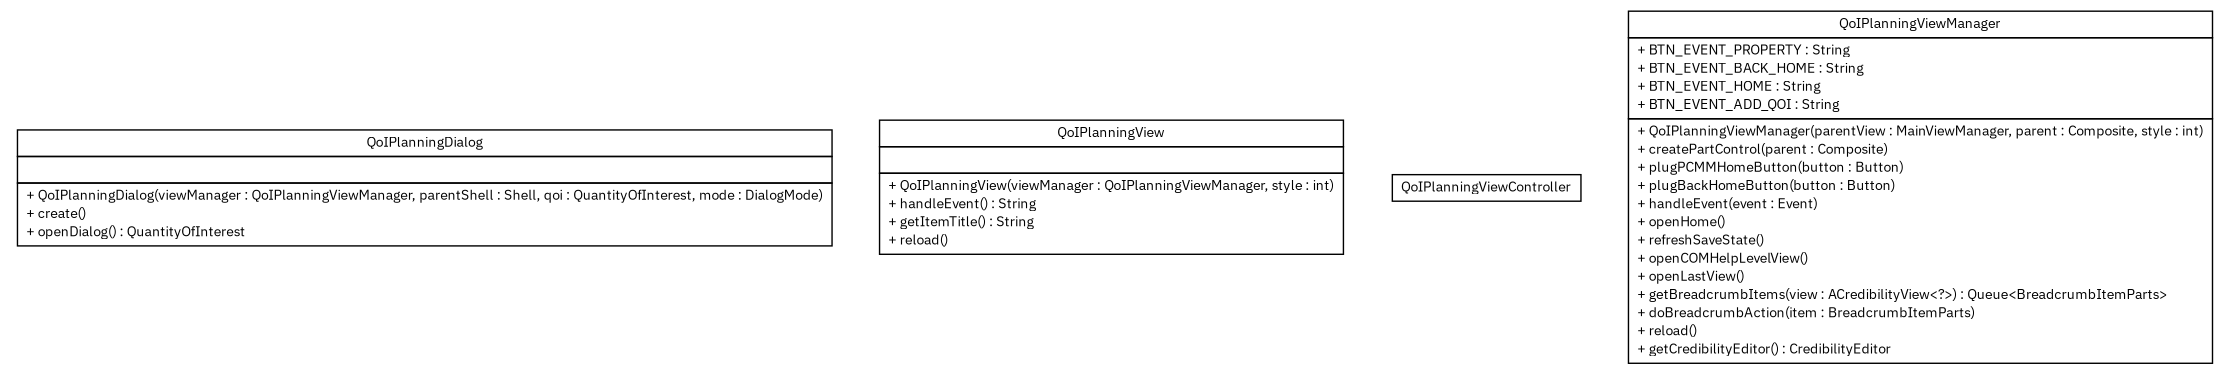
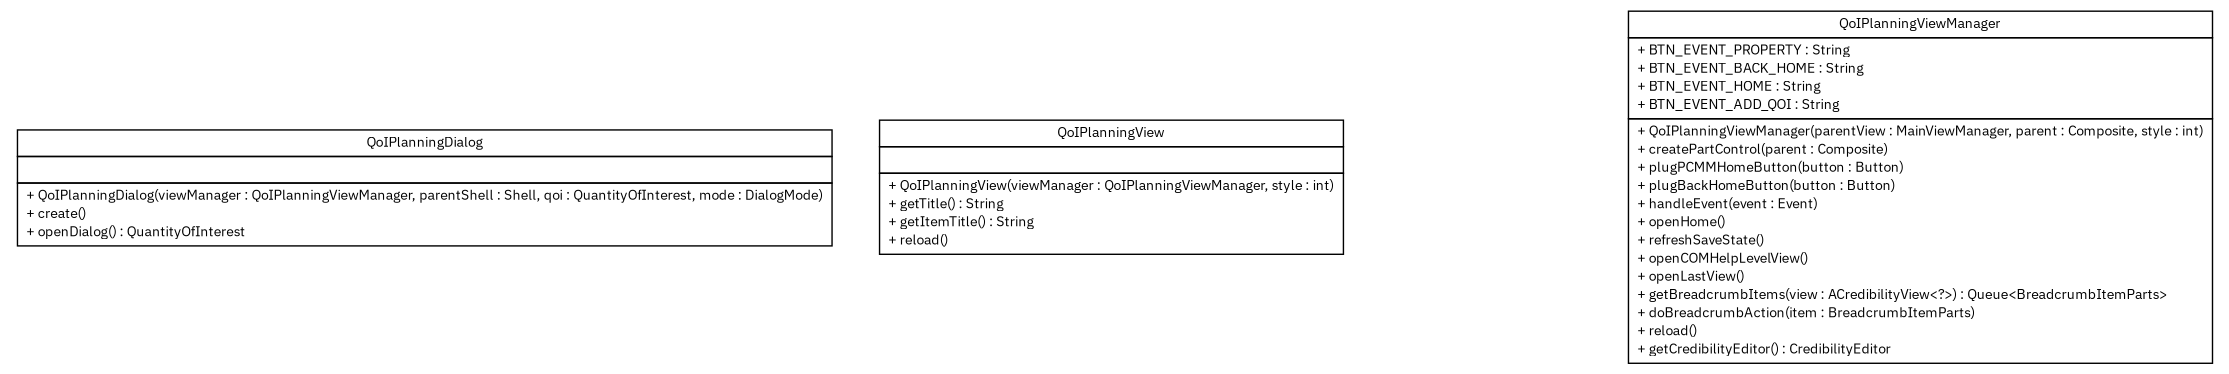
node "QoIPlanningViewController": removed
node "QoIPlanningView": text "+ handleEvent() : String" -> "+ getTitle() : String"
